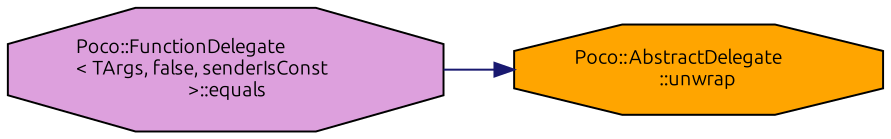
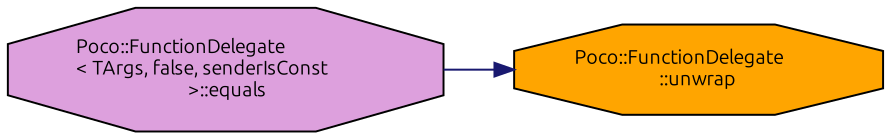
node "Poco::AbstractDelegate ::unwrap": label "Poco::AbstractDelegate ::unwrap" -> "Poco::FunctionDelegate ::unwrap"
